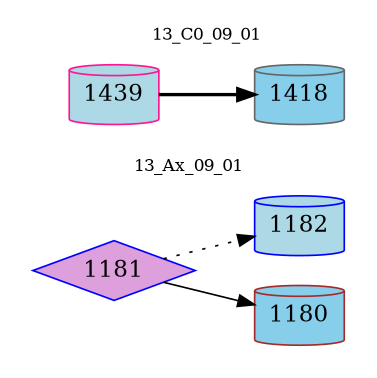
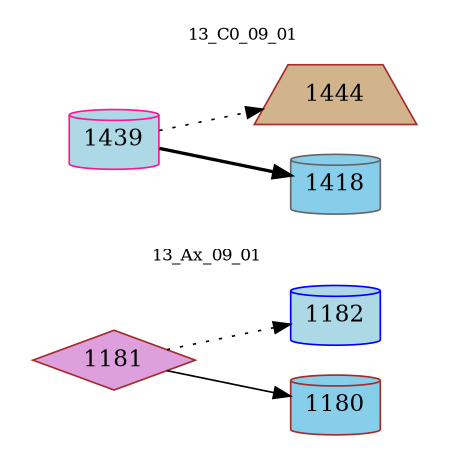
node "1444": added
node "1181": color blue -> brown
